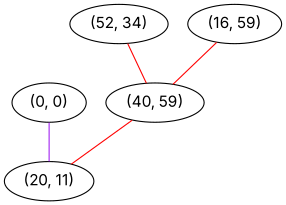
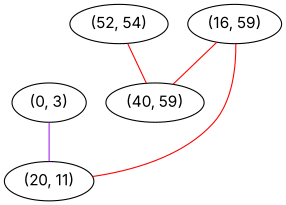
node "(52, 34)": label "(52, 34)" -> "(52, 54)"
node "(0, 0)": label "(0, 0)" -> "(0, 3)"
edge "(40, 59)" -- "(20, 11)": now "(16, 59)" -- "(20, 11)"
